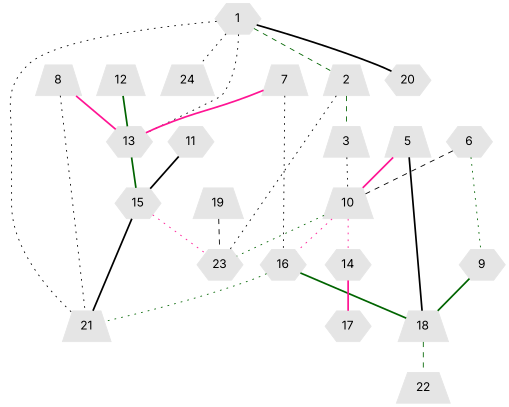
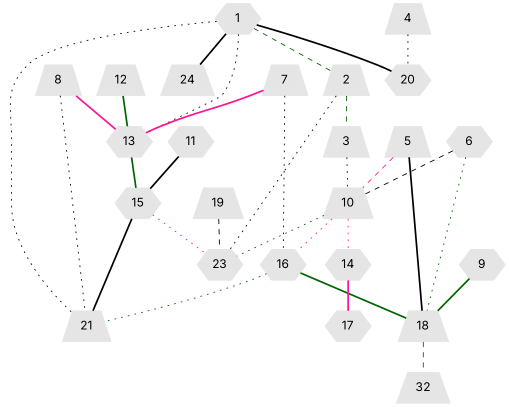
node "4": added
edge "1" -- "24": style dotted -> bold
edge "5" -- "10": style bold -> dashed
edge "6" -- "9": now "6" -- "18"
node "22": label "22" -> "32"
